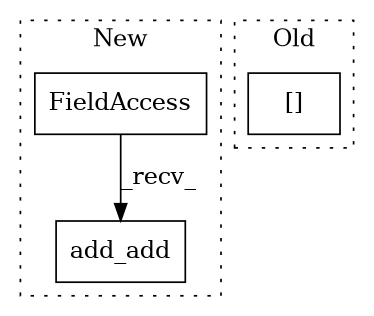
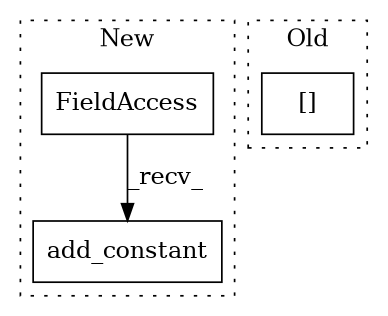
node "add_add": label "add_add" -> "add_constant"
